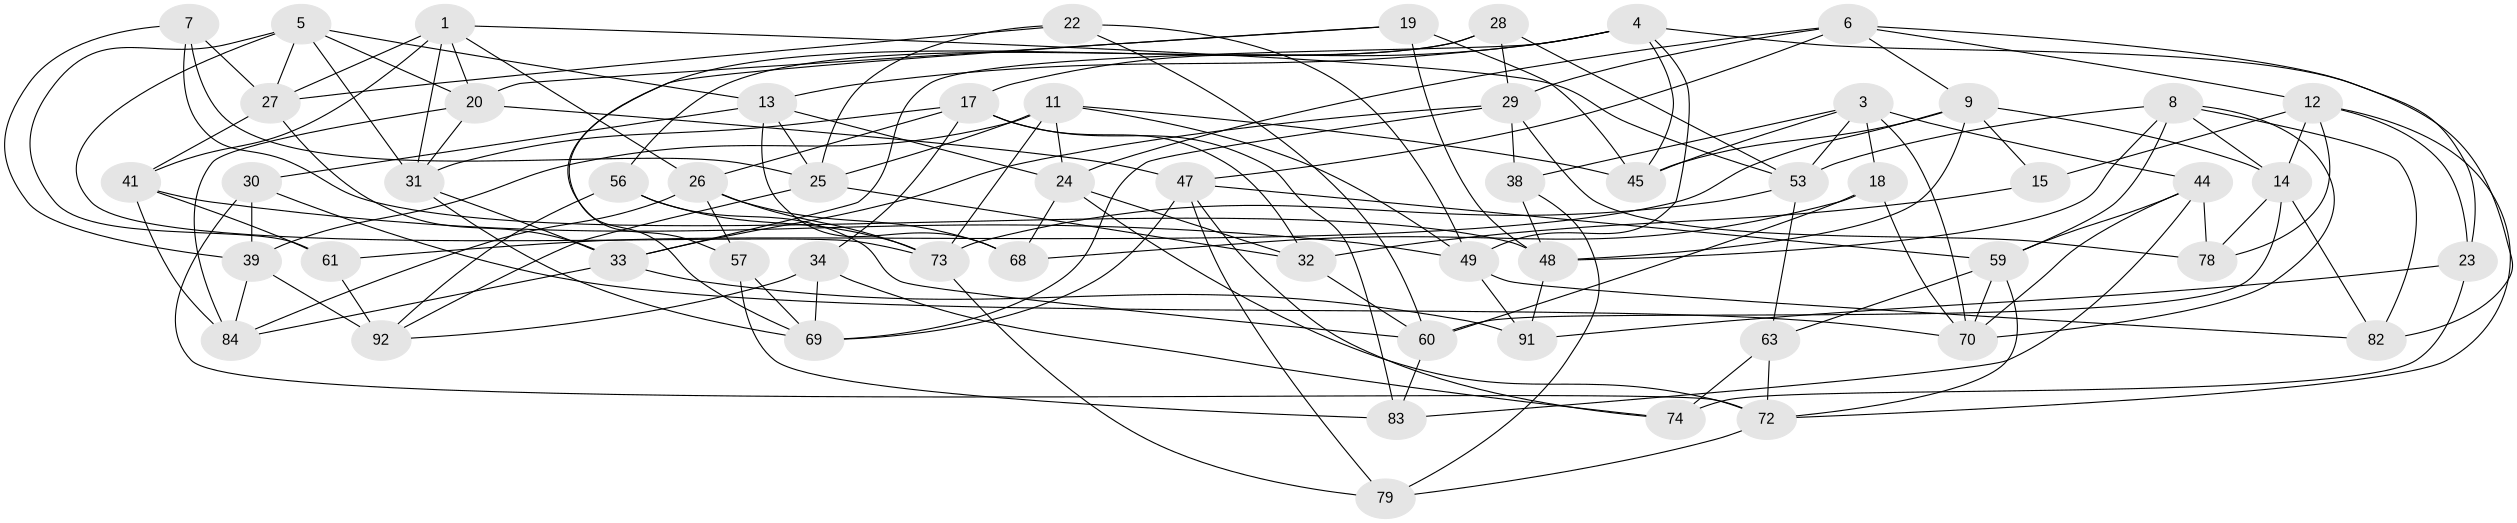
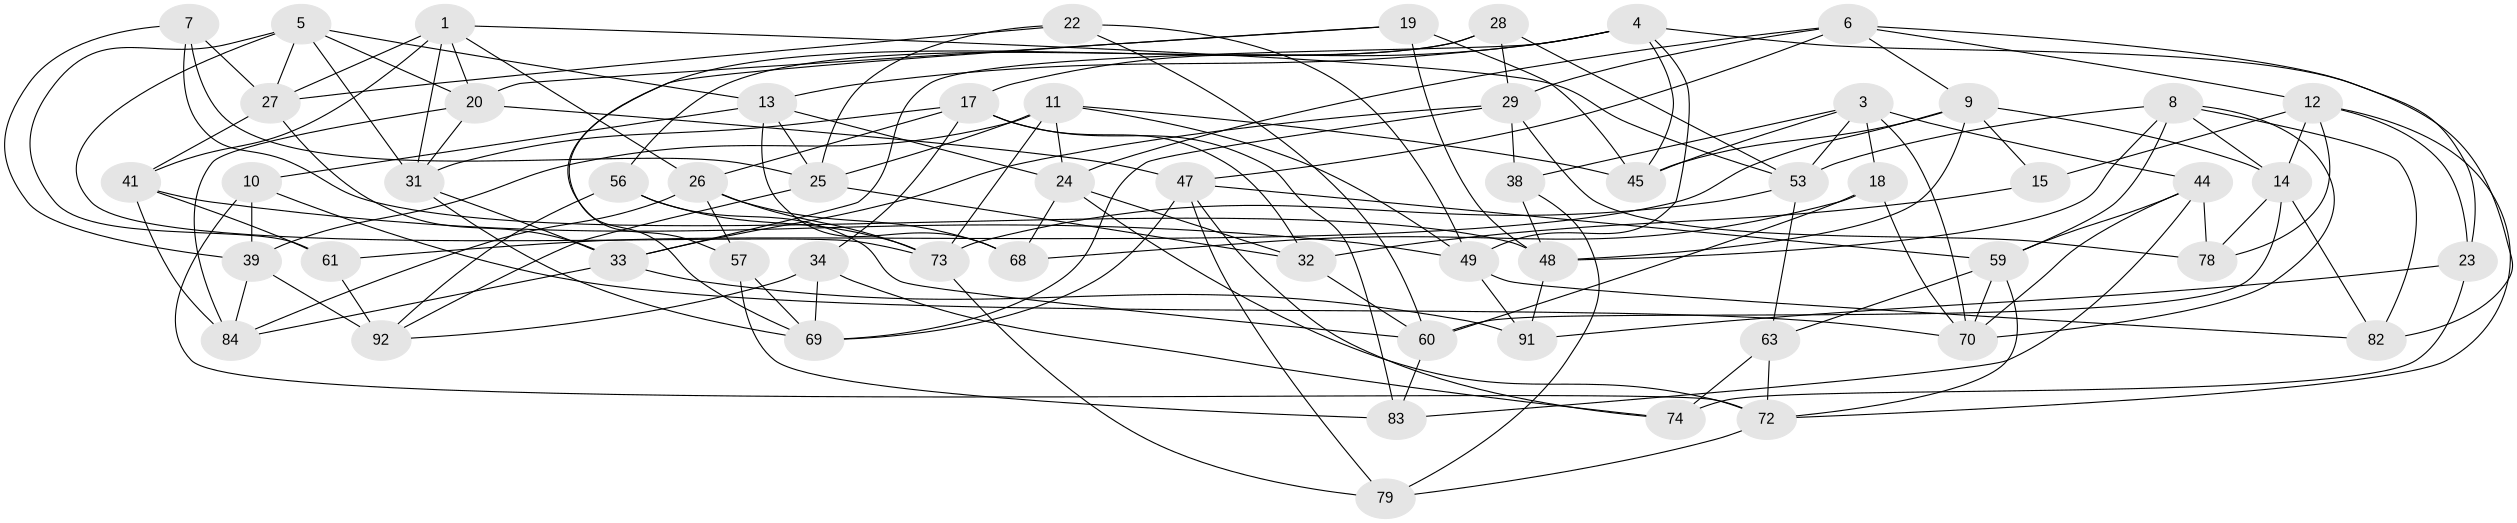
node "30": label "30" -> "10"
